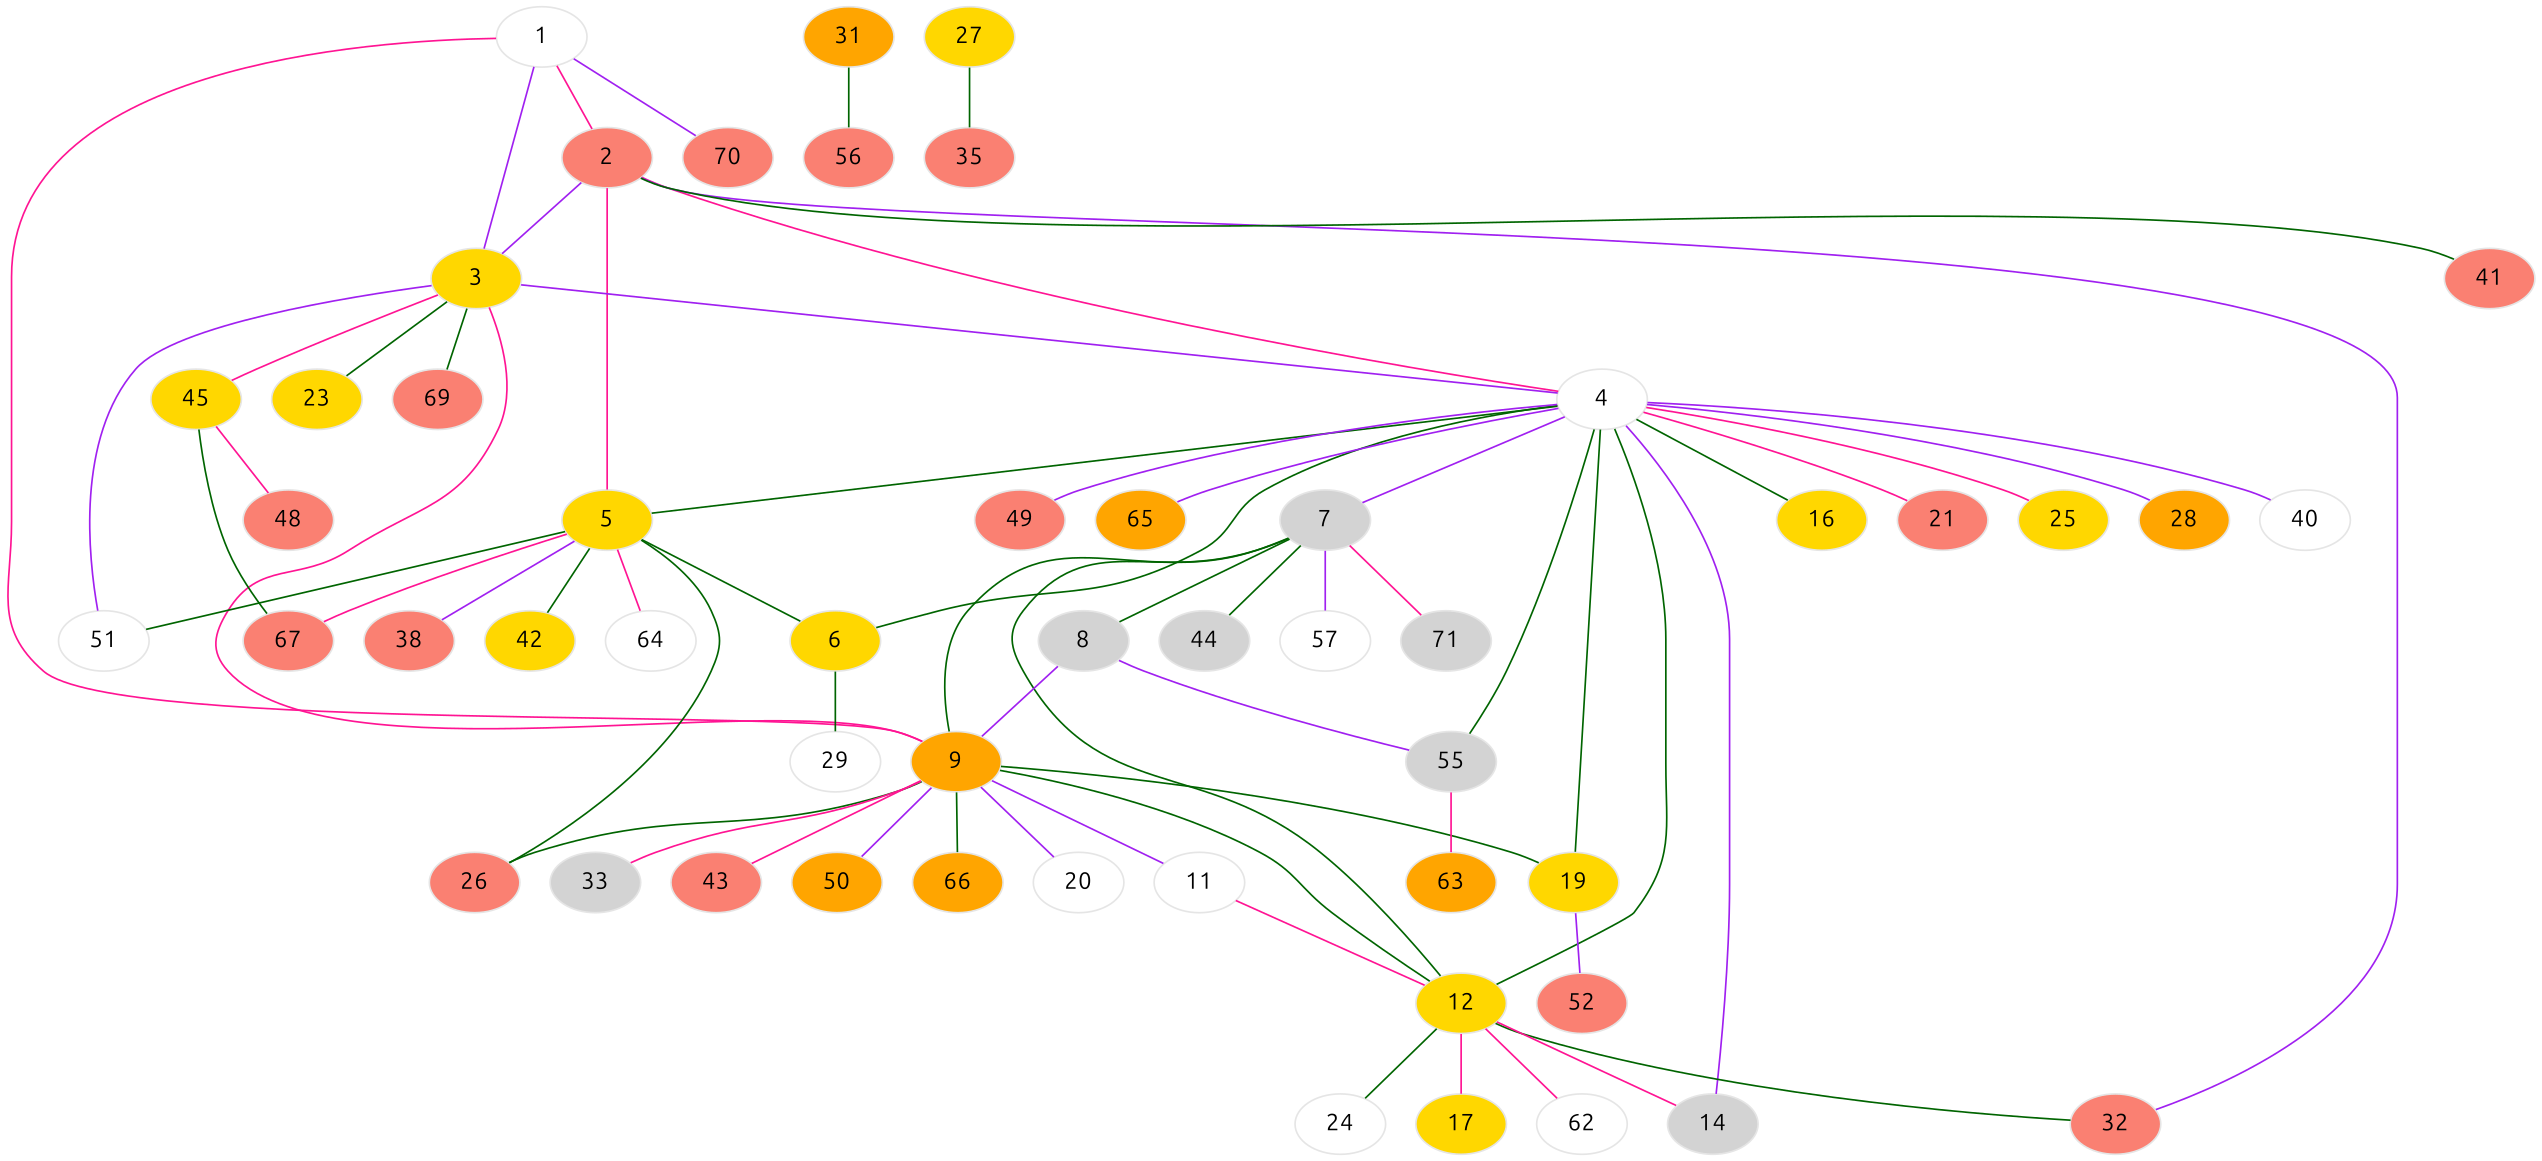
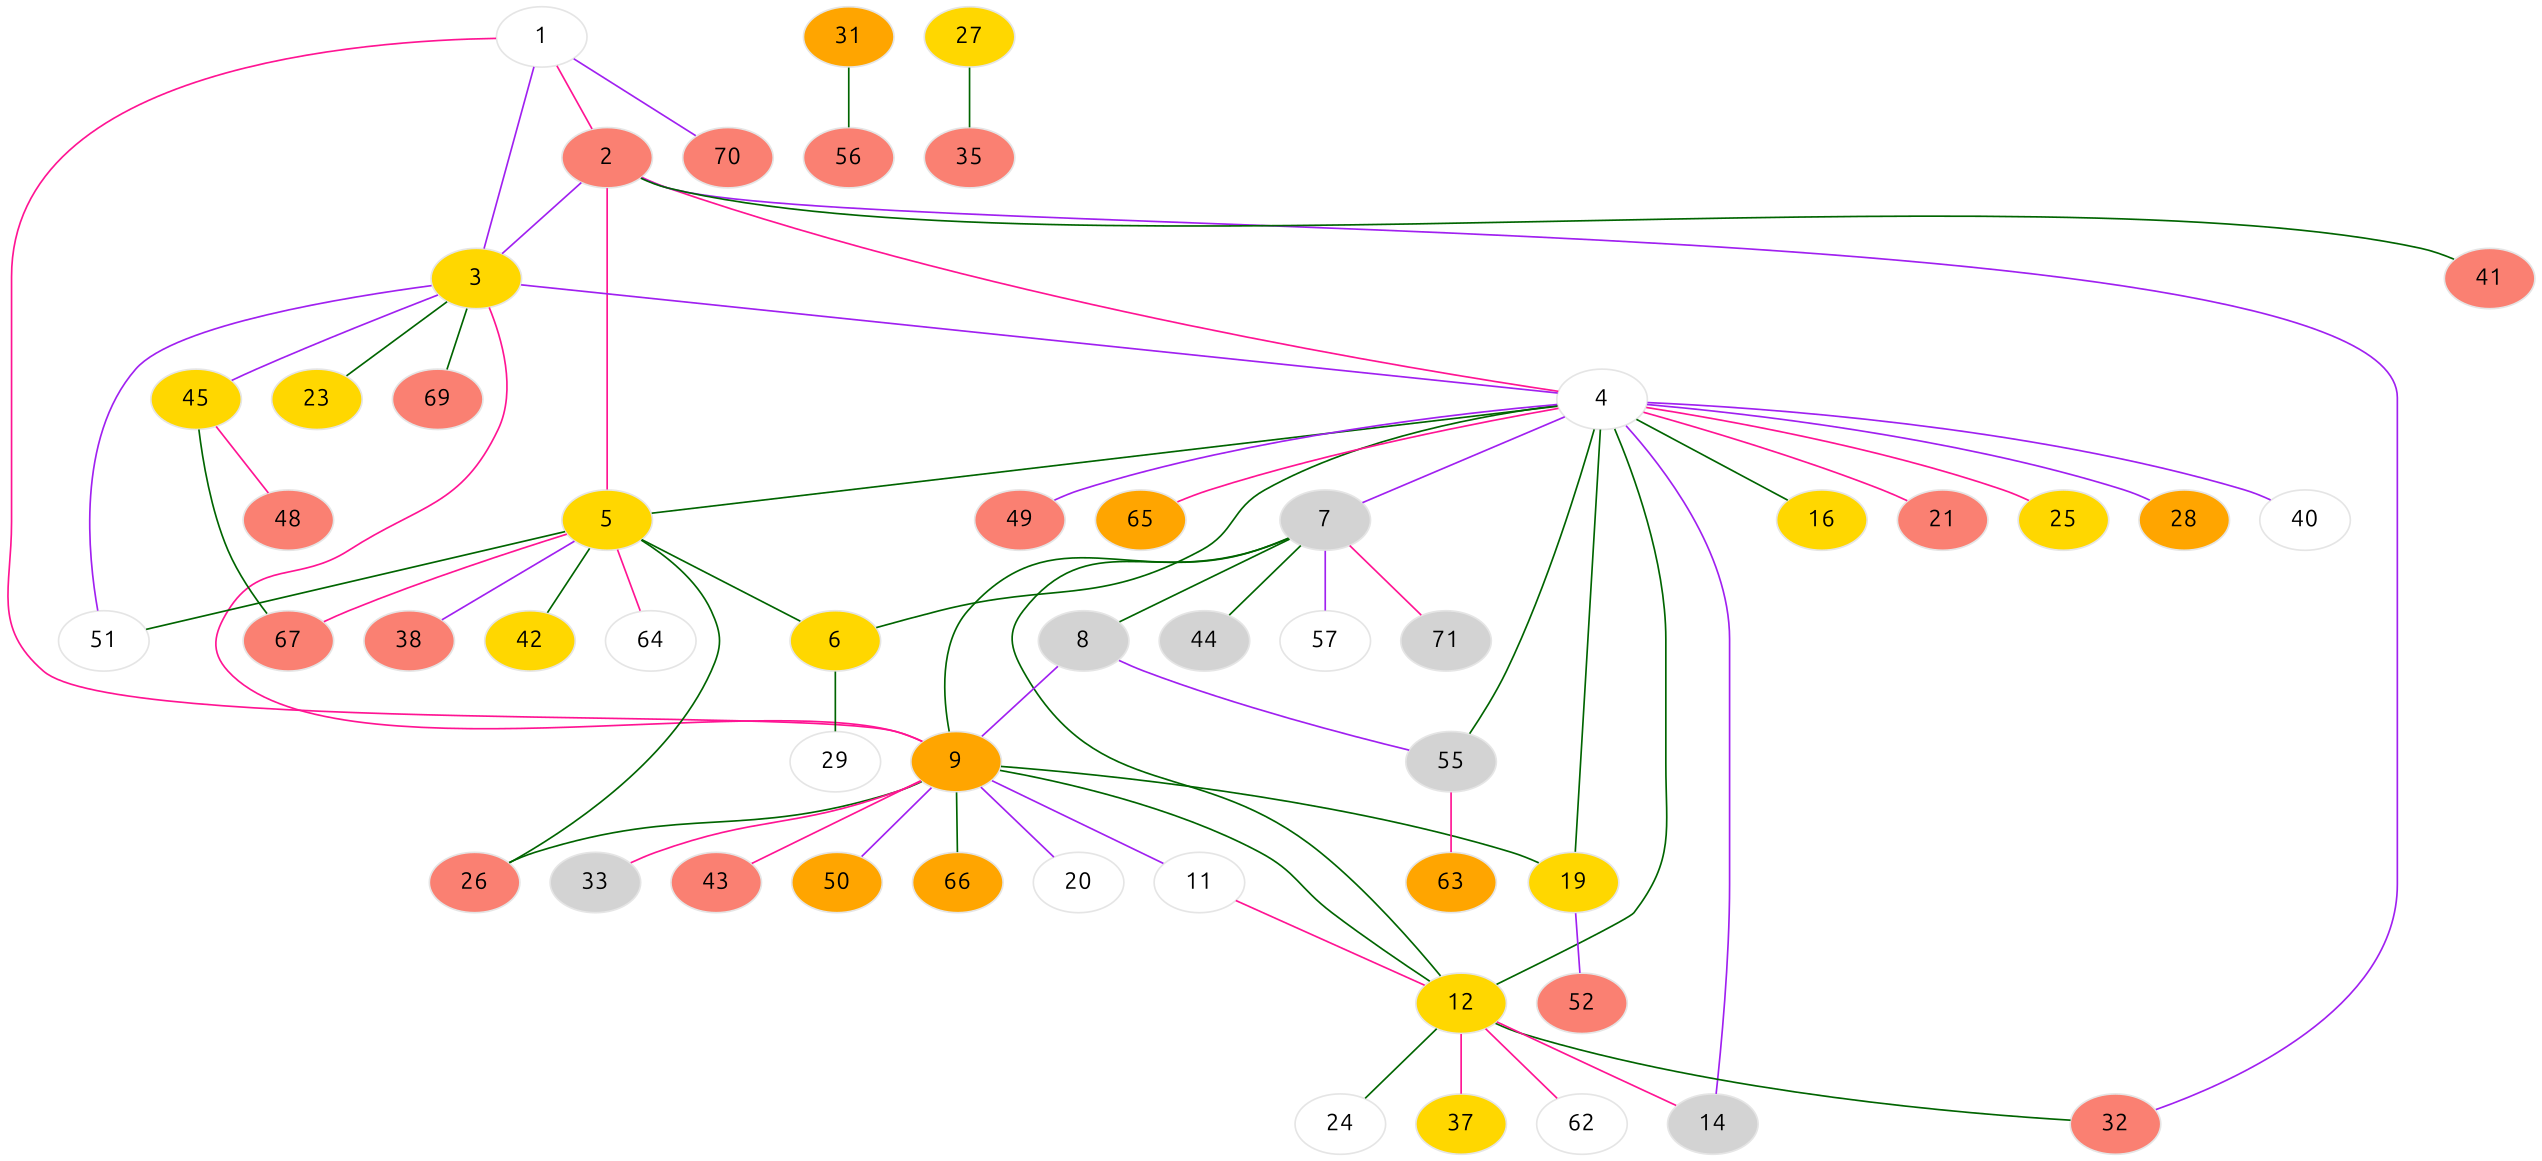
edge "3" -- "45": color deeppink -> purple
edge "4" -- "65": color purple -> deeppink
node "17": label "17" -> "37"
